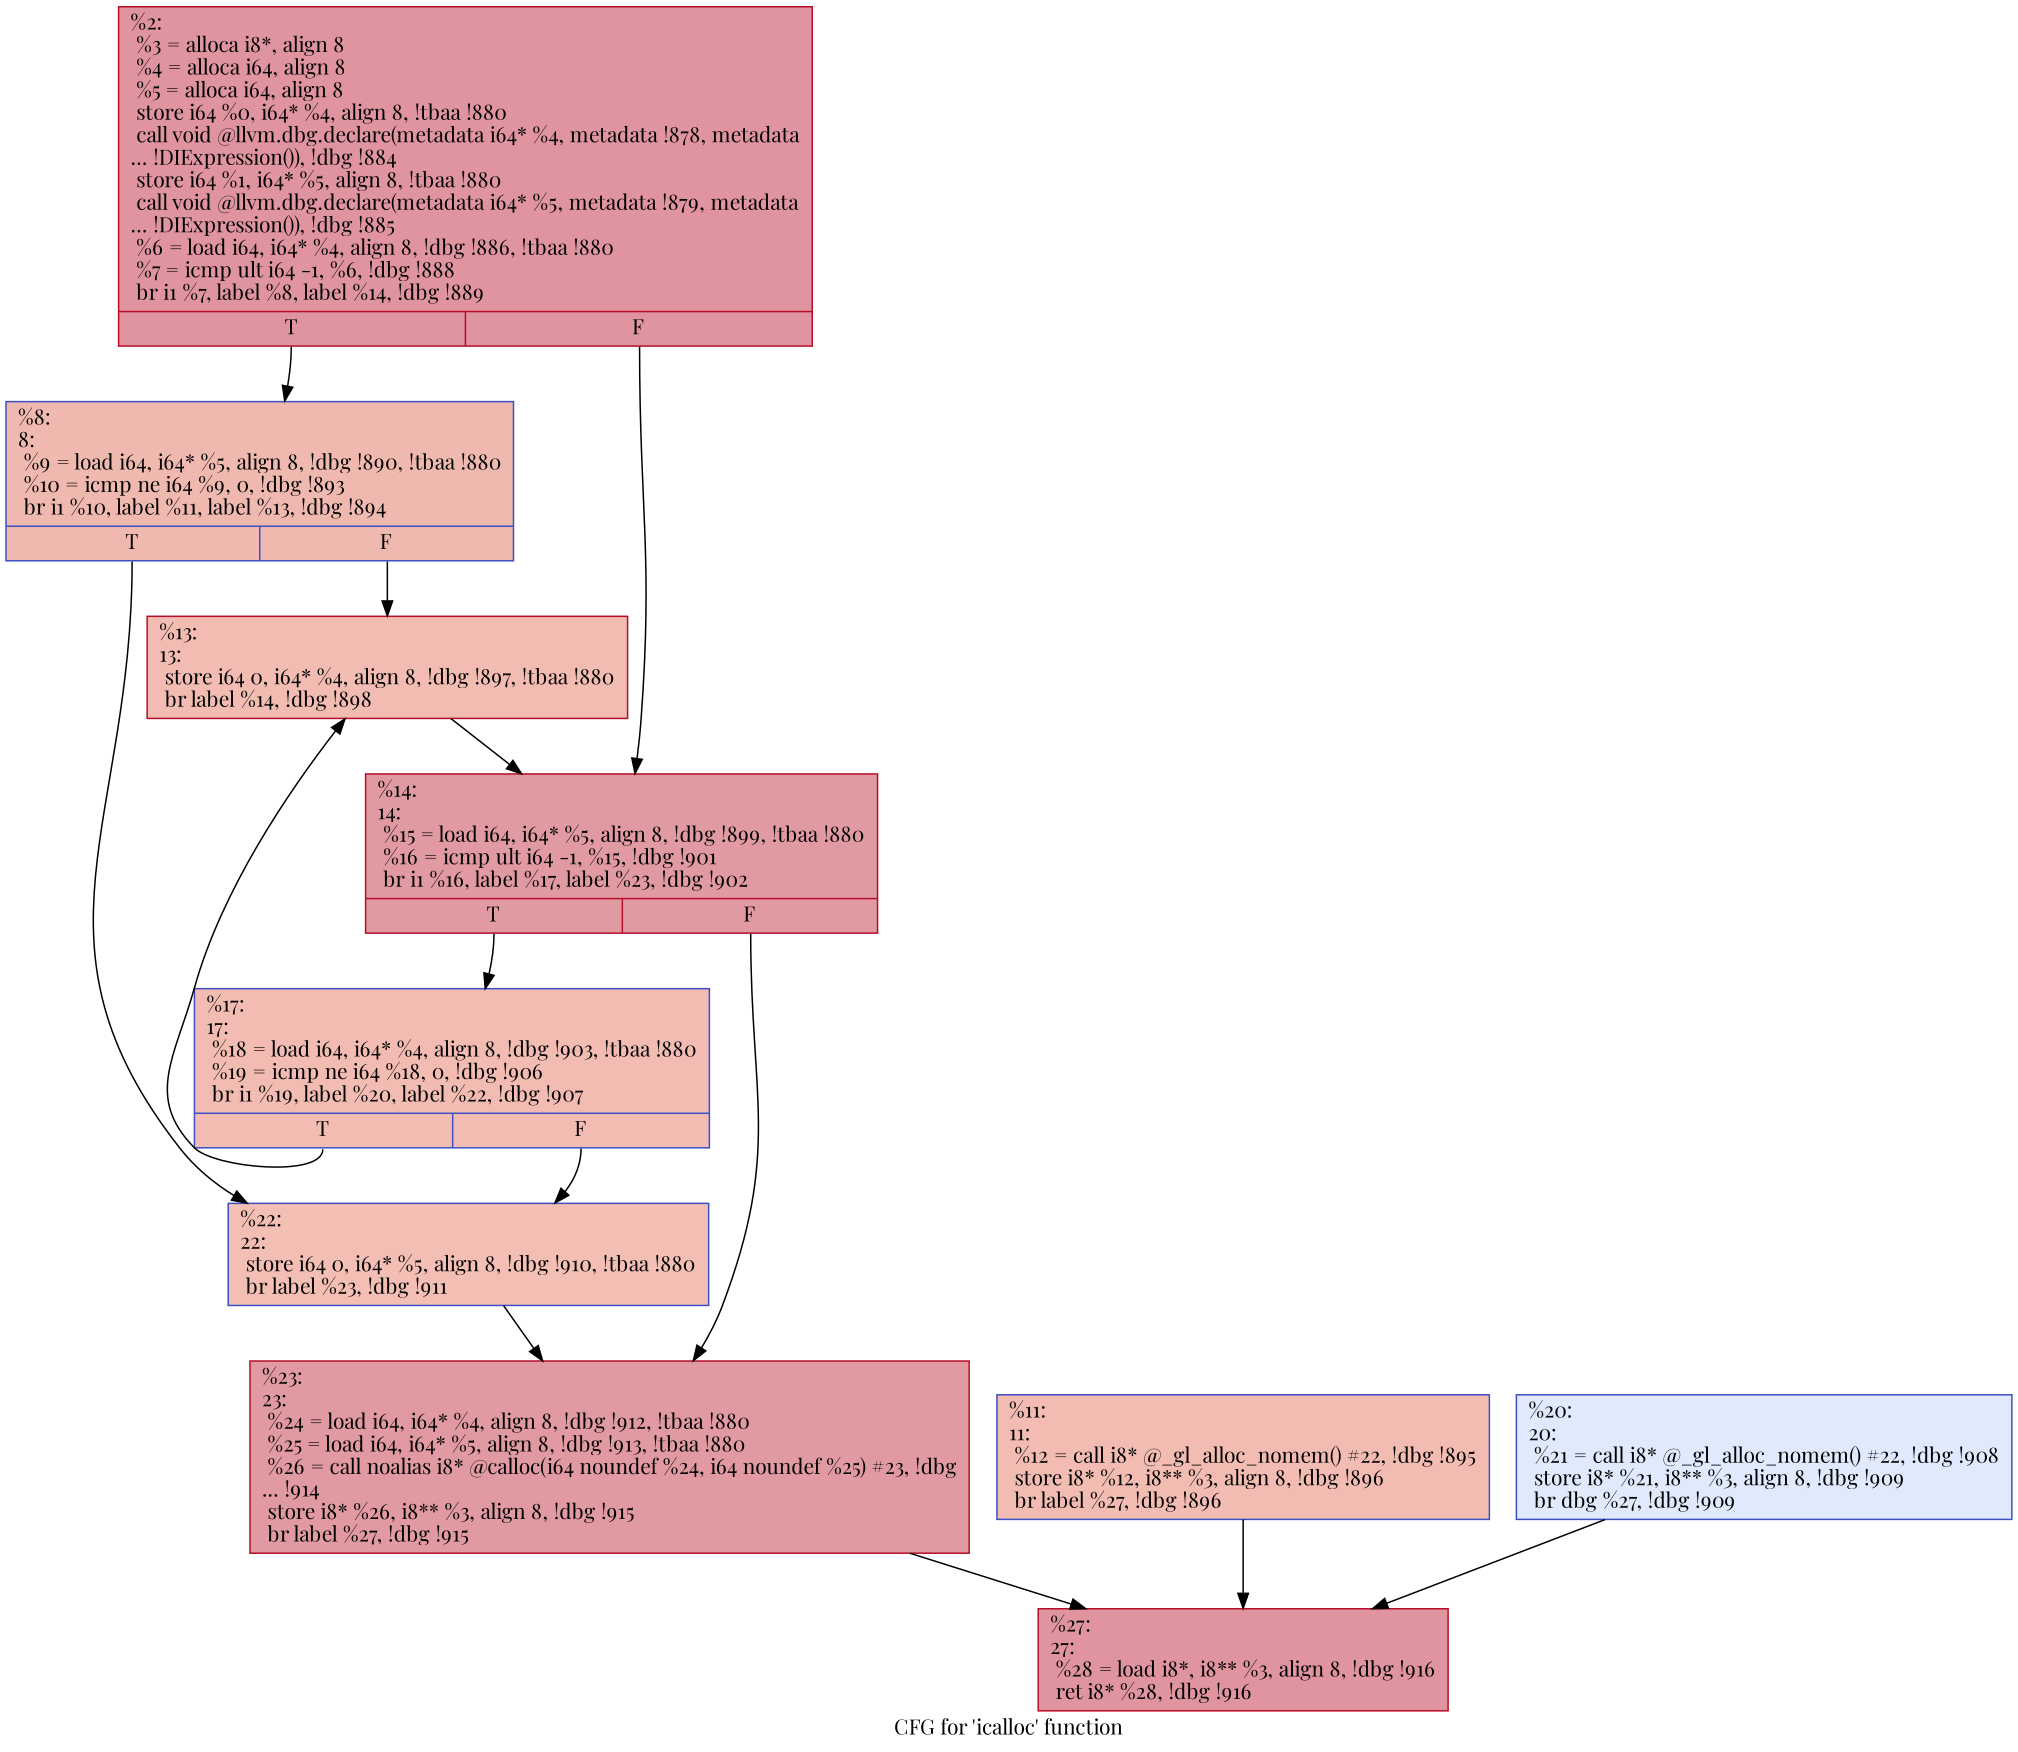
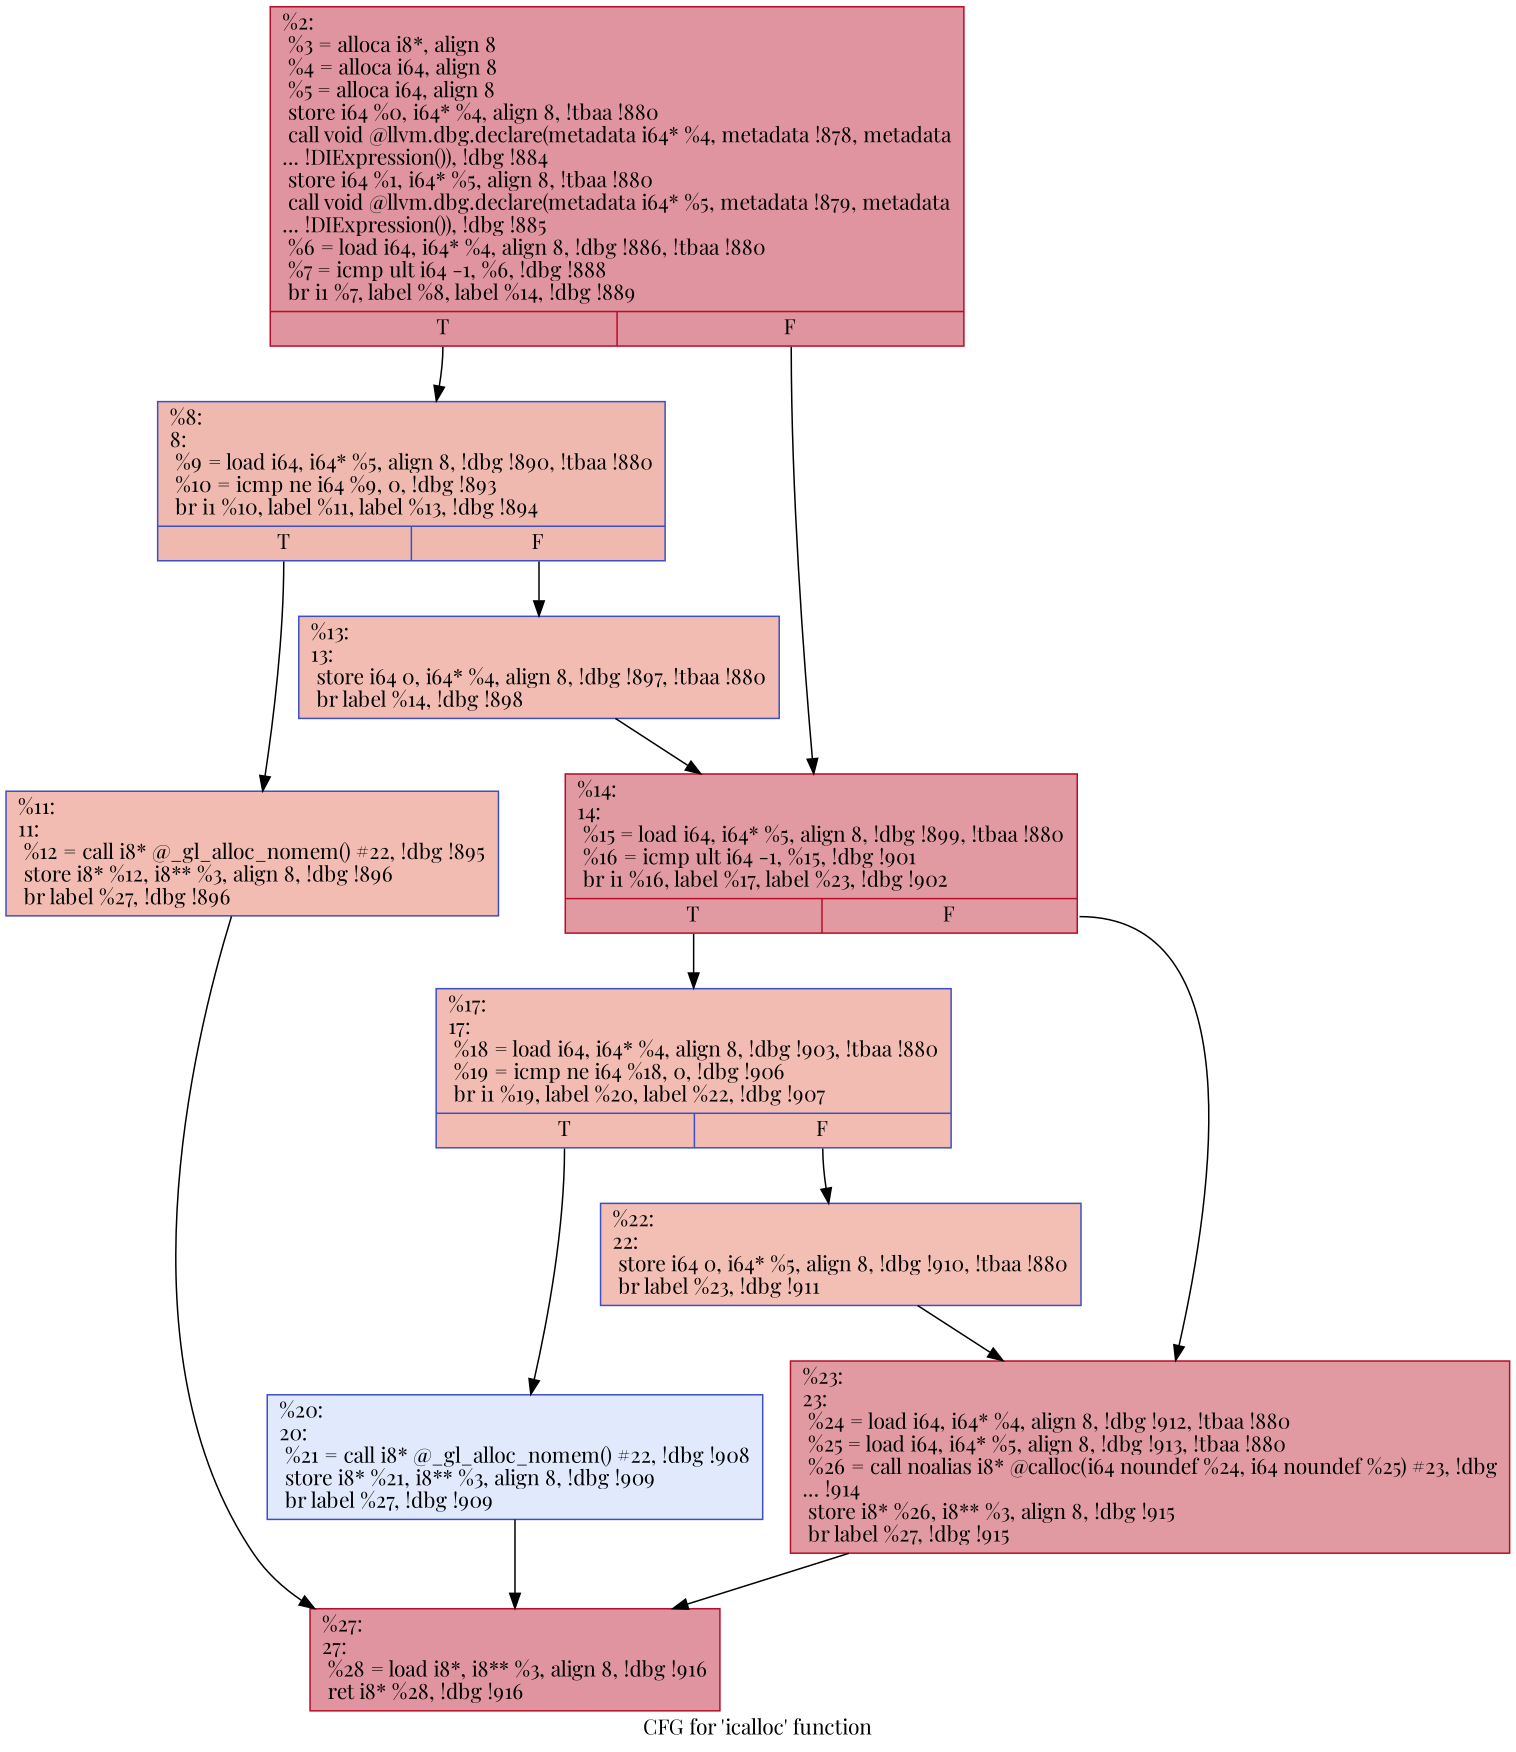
node "%13:": color #b70d28ff -> #3d50c3ff
edge "%8:" -> "%22:": now "%8:" -> "%11:"
edge "%17:" -> "%13:": now "%17:" -> "%20:"
node "%20:": text "br dbg %27, !dbg !909" -> "br label %27, !dbg !909"
